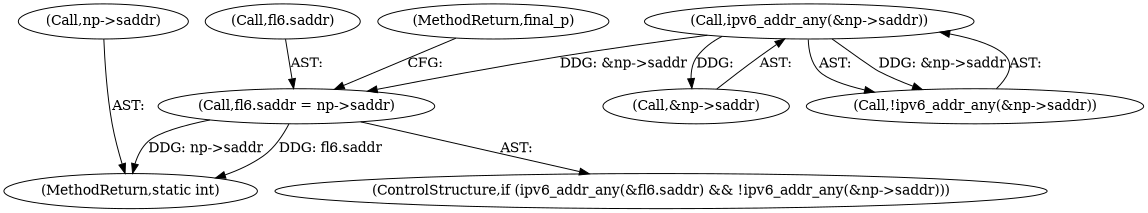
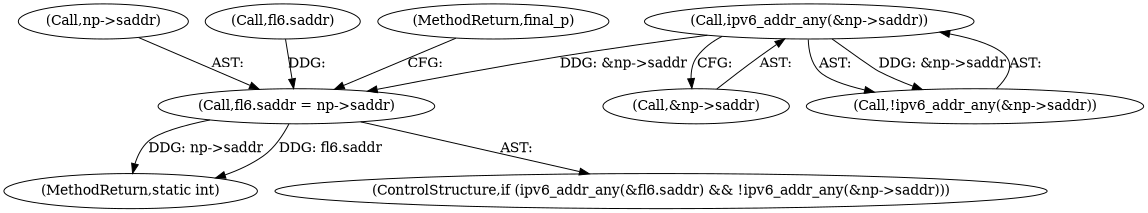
edge "(Call,fl6.saddr)" -> "(Call,fl6.saddr = np->saddr)": label "AST: " -> "DDG: "
edge "(Call,ipv6_addr_any(&np->saddr))" -> "(Call,&np->saddr)": label "DDG: " -> "CFG: "
edge "(Call,np->saddr)" -> "(MethodReturn,static int)": now "(Call,np->saddr)" -> "(Call,fl6.saddr = np->saddr)"
